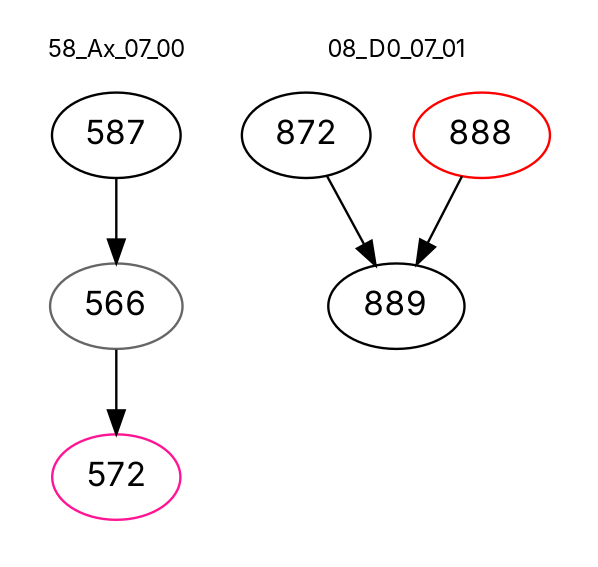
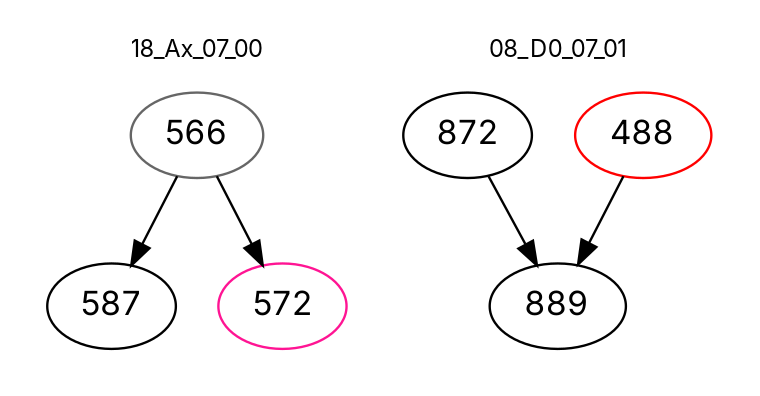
cluster "58_Ax_07_00": label "58_Ax_07_00" -> "18_Ax_07_00"
node "888": label "888" -> "488"
edge "587" -> "566": reversed
